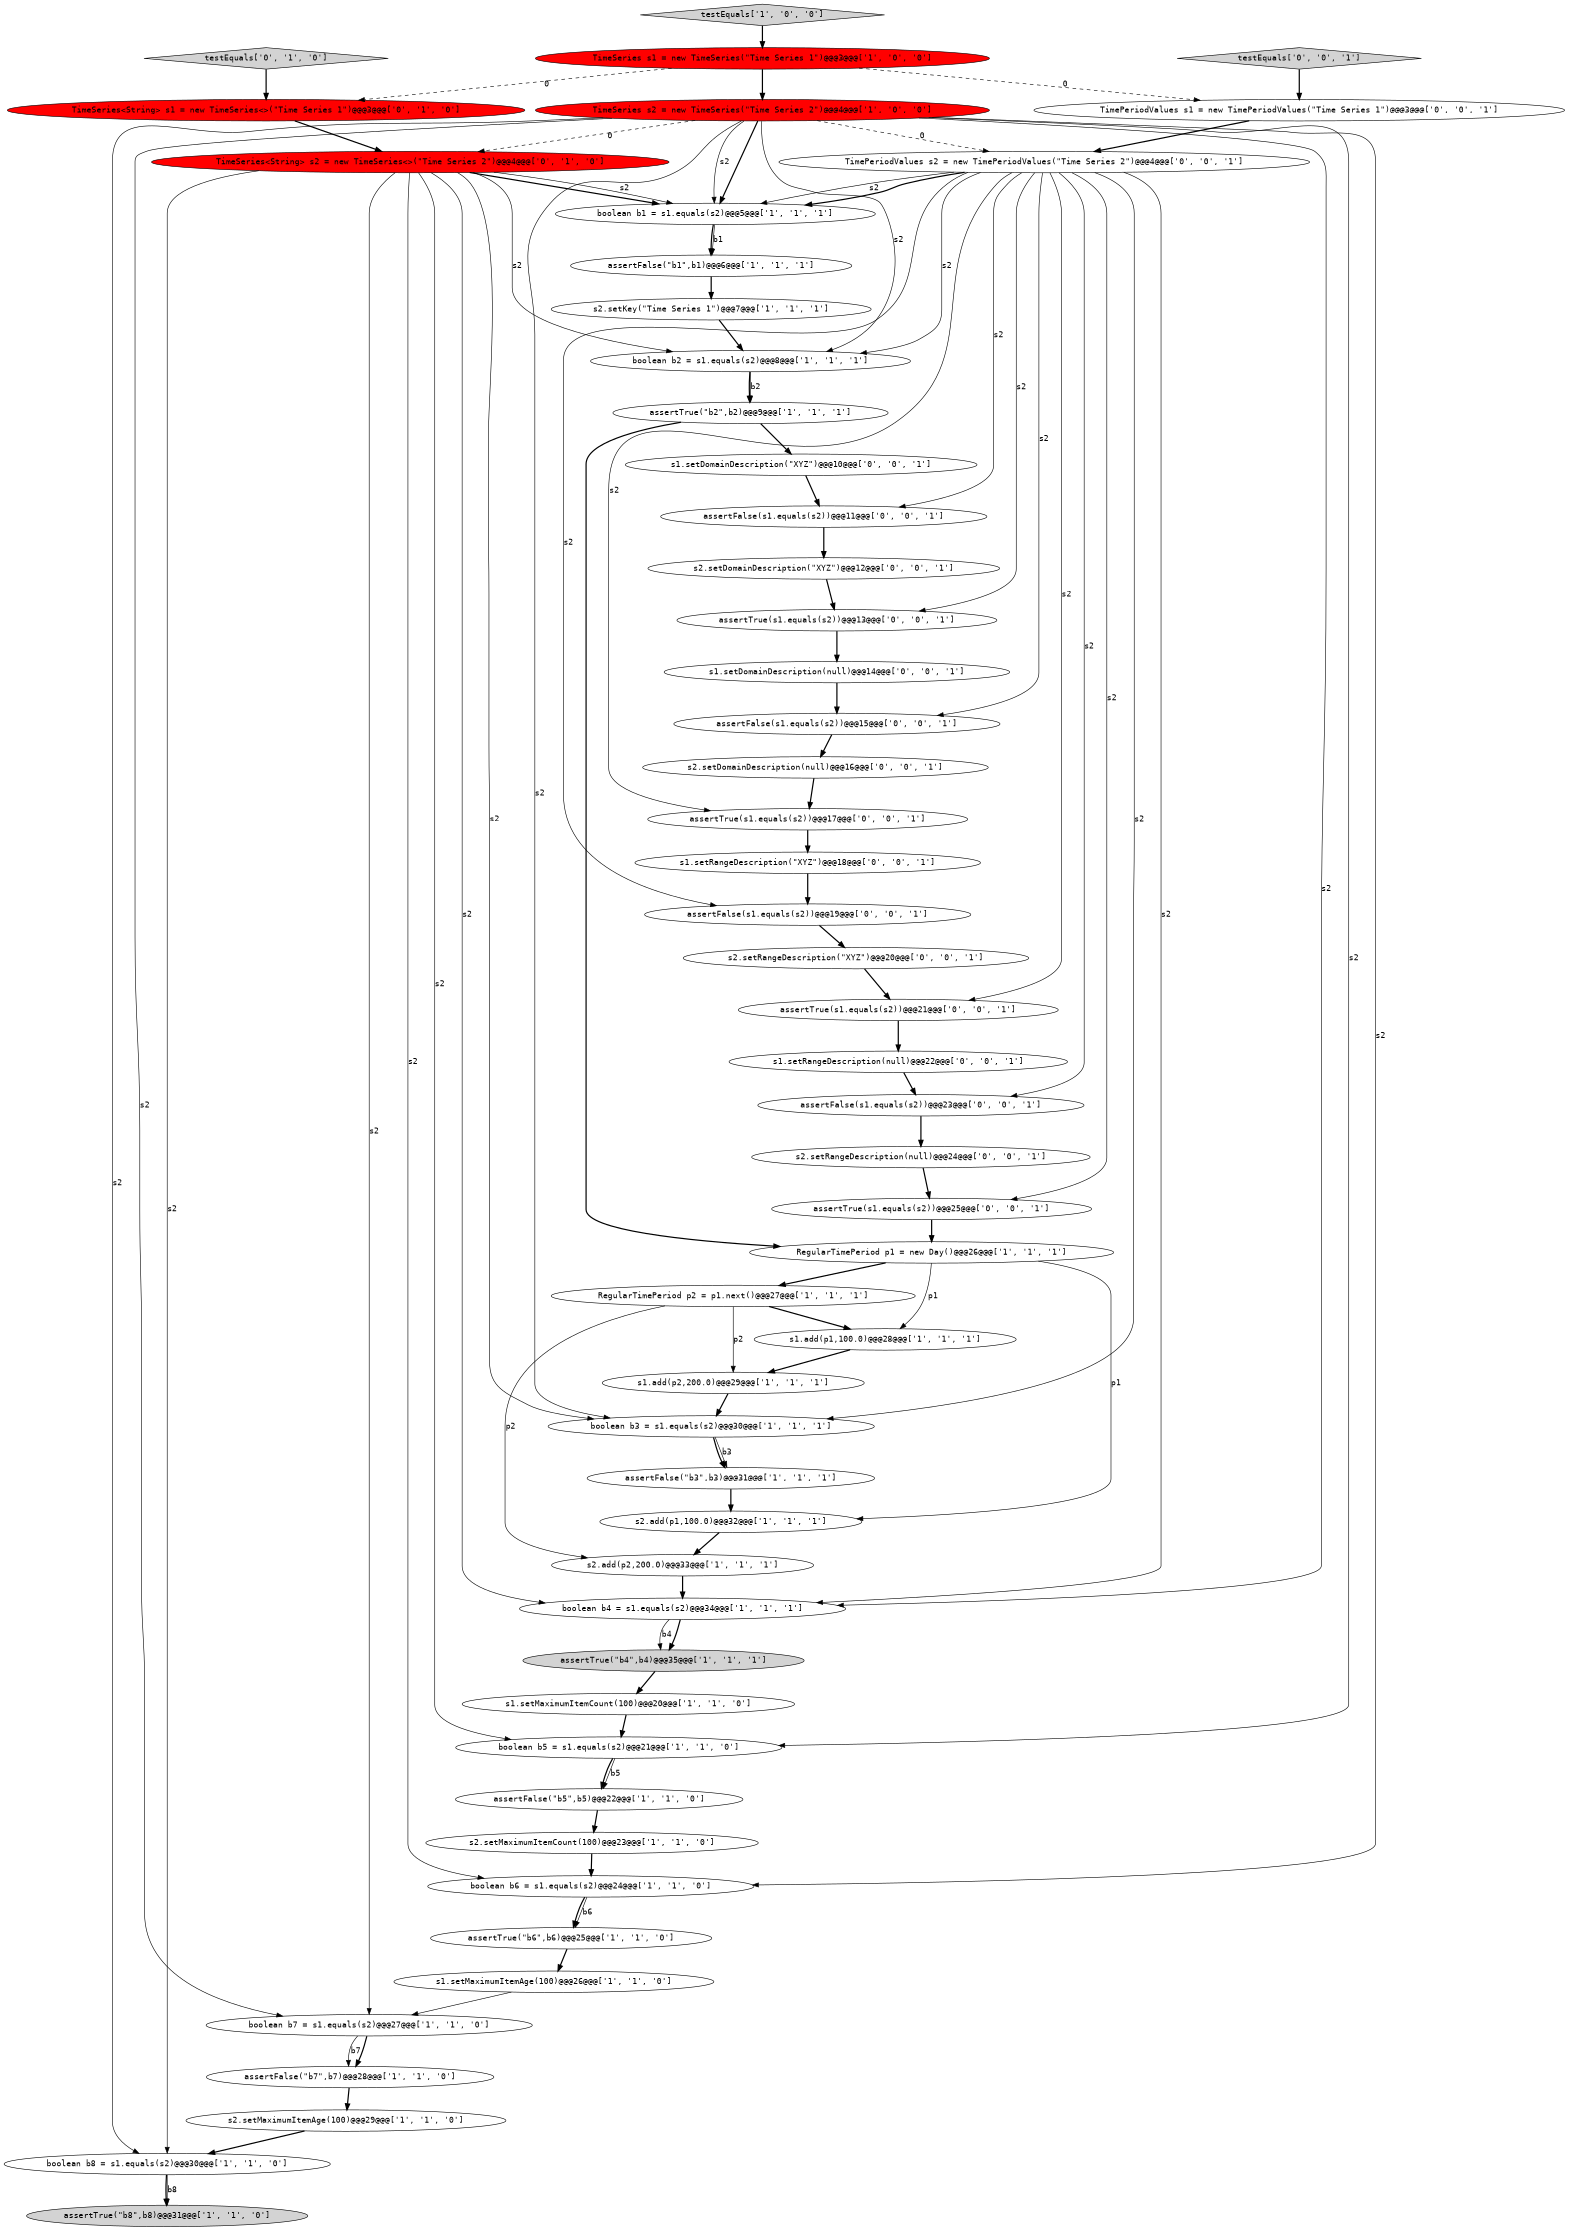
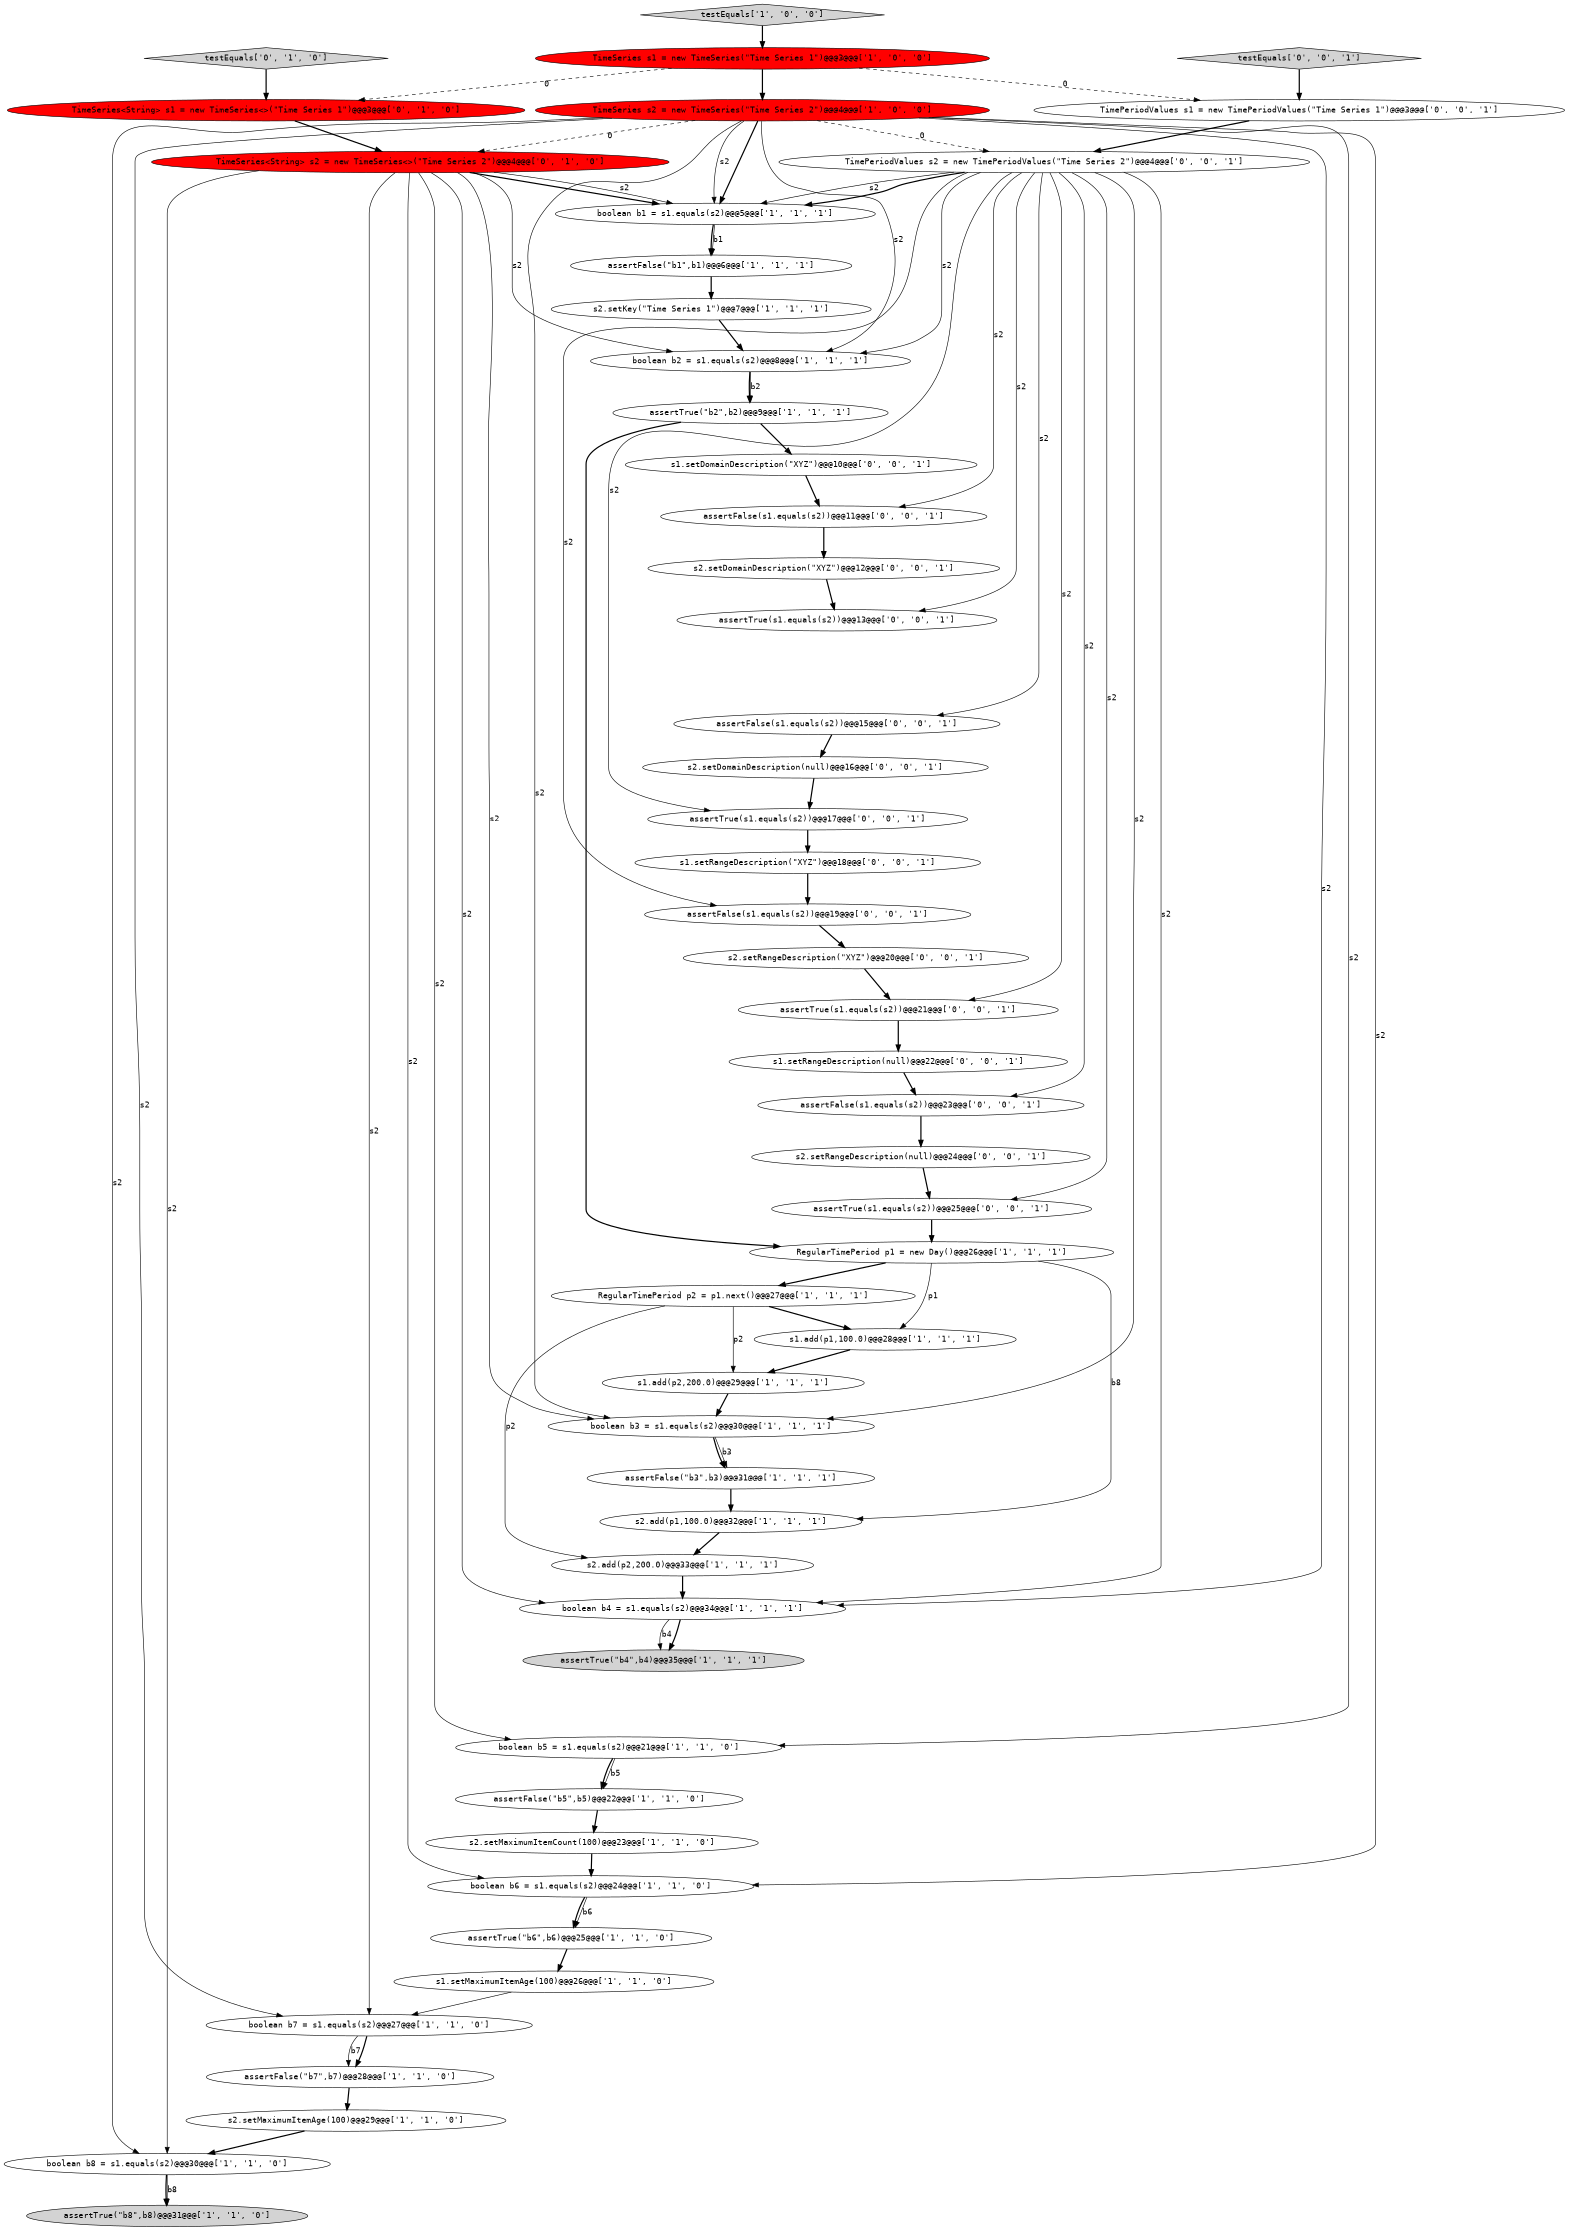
node "s1.setDomainDescription(null)@@@14@@@['0', '0', '1']": removed
edge "RegularTimePeriod p1 = new Day()@@@26@@@['1', '1', '1']" -> "s2.add(p1,100.0)@@@32@@@['1', '1', '1']": label "p1" -> "b8"
node "s1.setMaximumItemCount(100)@@@20@@@['1', '1', '0']": removed
